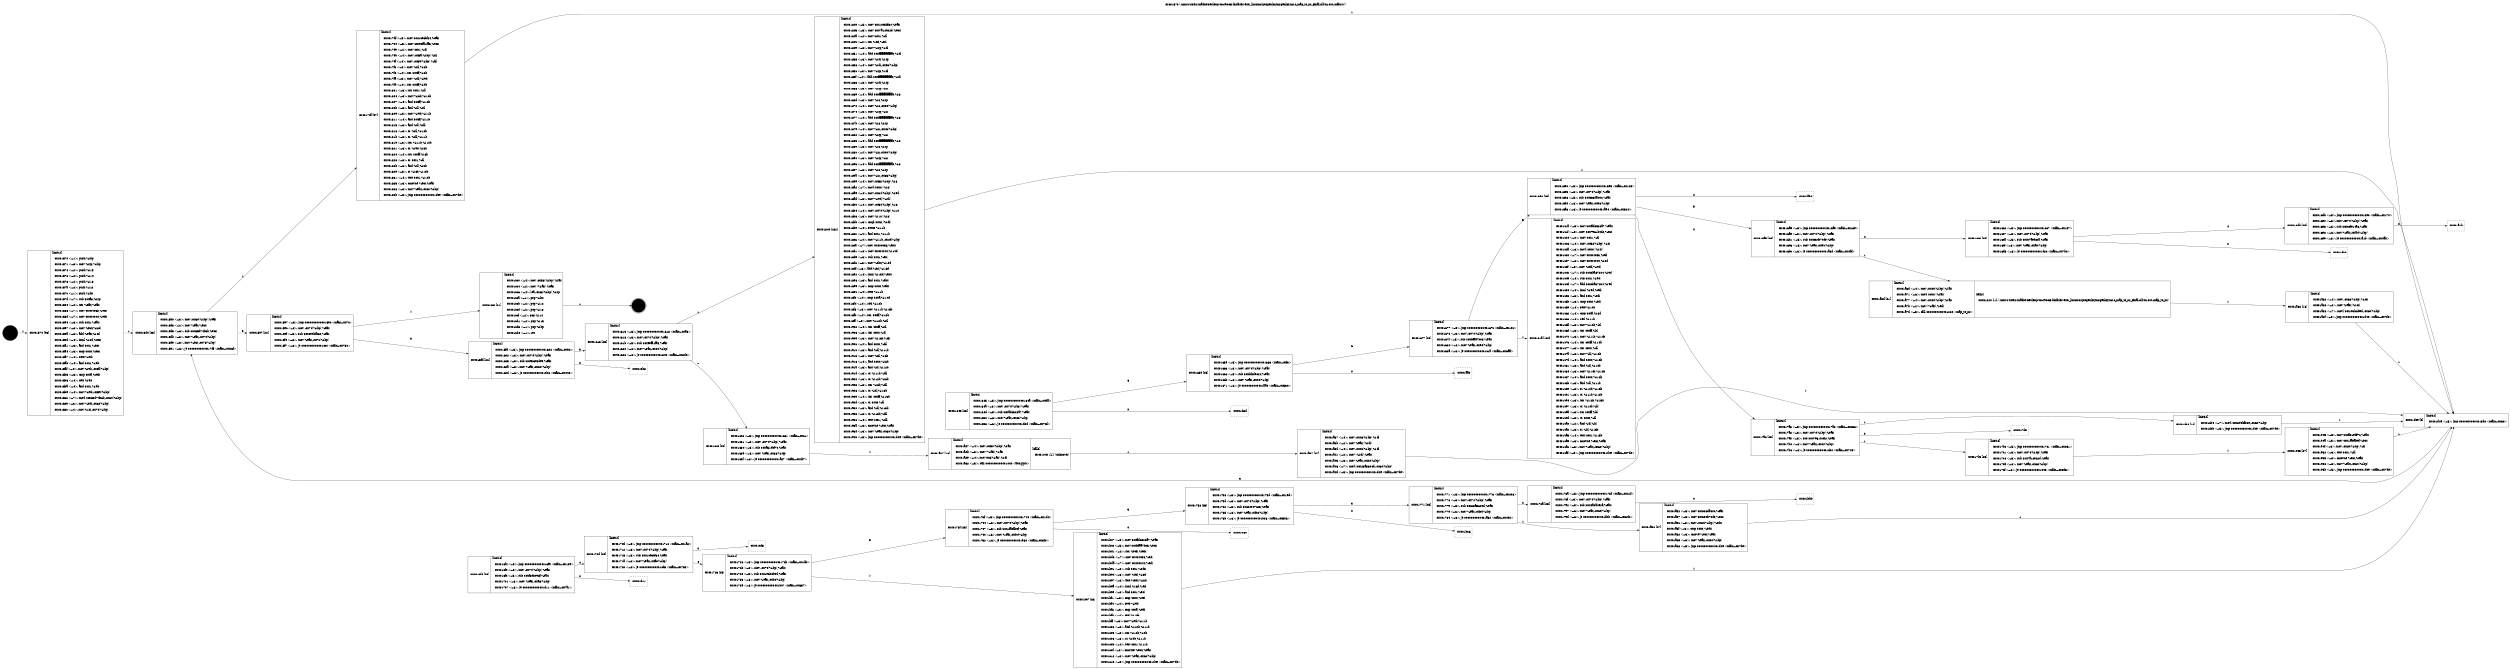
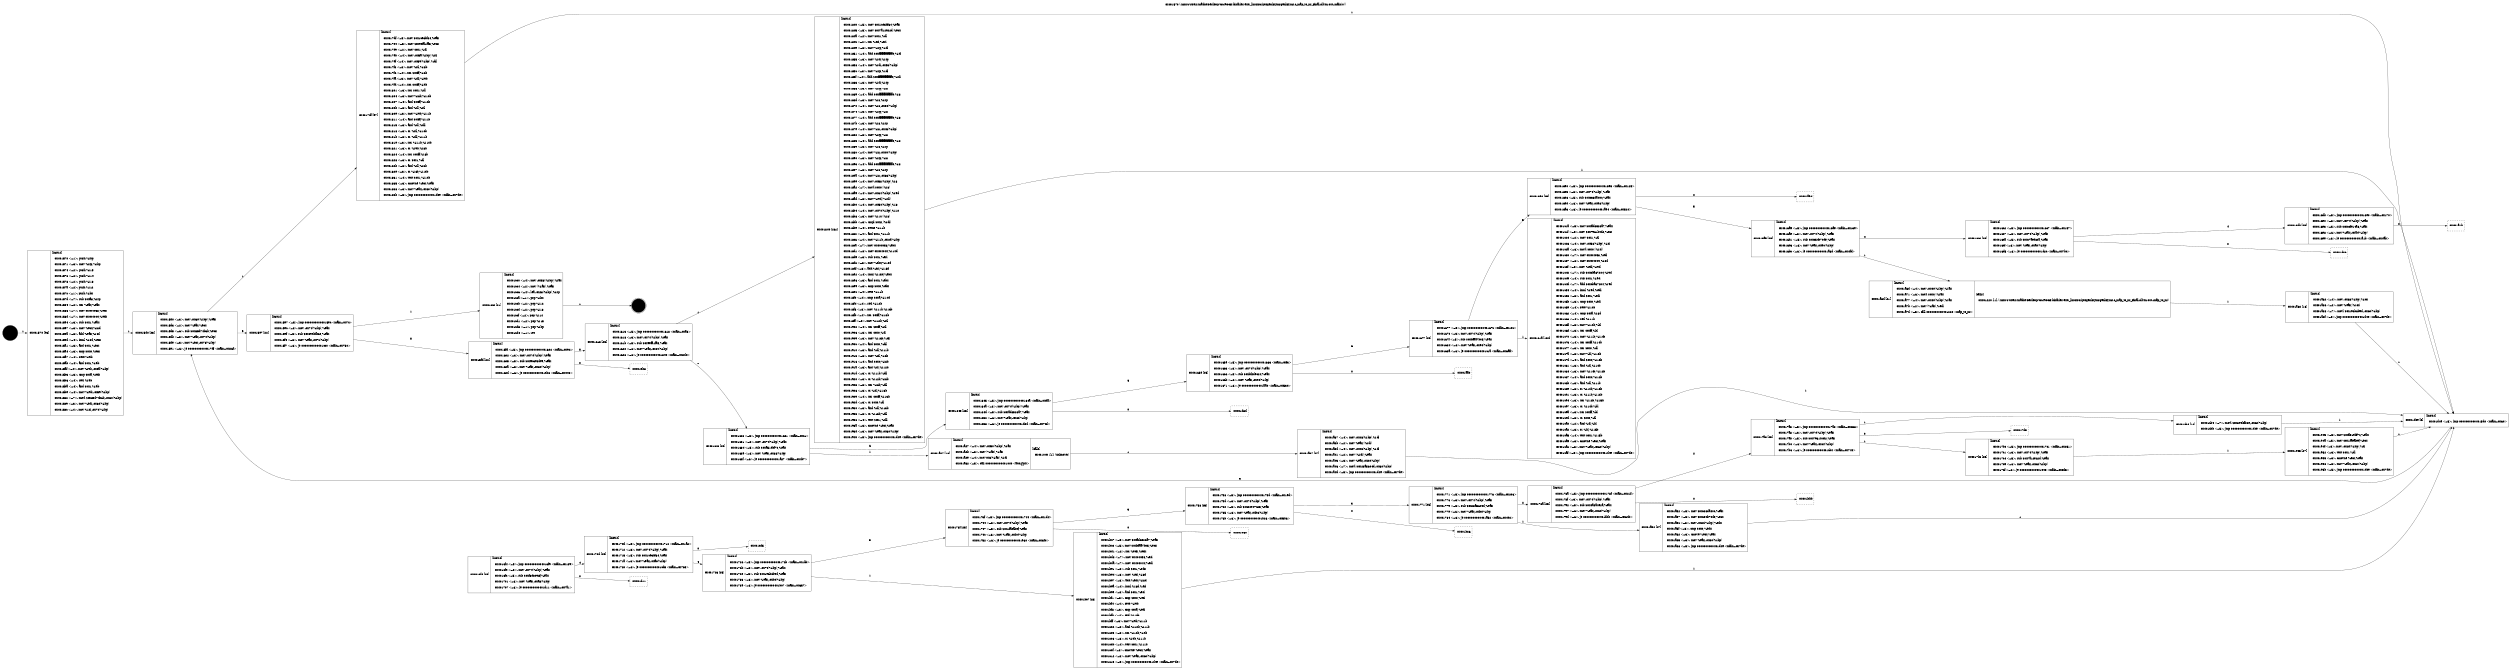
edge "0x401690 [25]" -> "0x4017a3 [25]": now "0x40178a [25]" -> "0x4017a3 [25]"
edge "0x40162c [25]" -> "0x401645 [25]": added, label "6"
